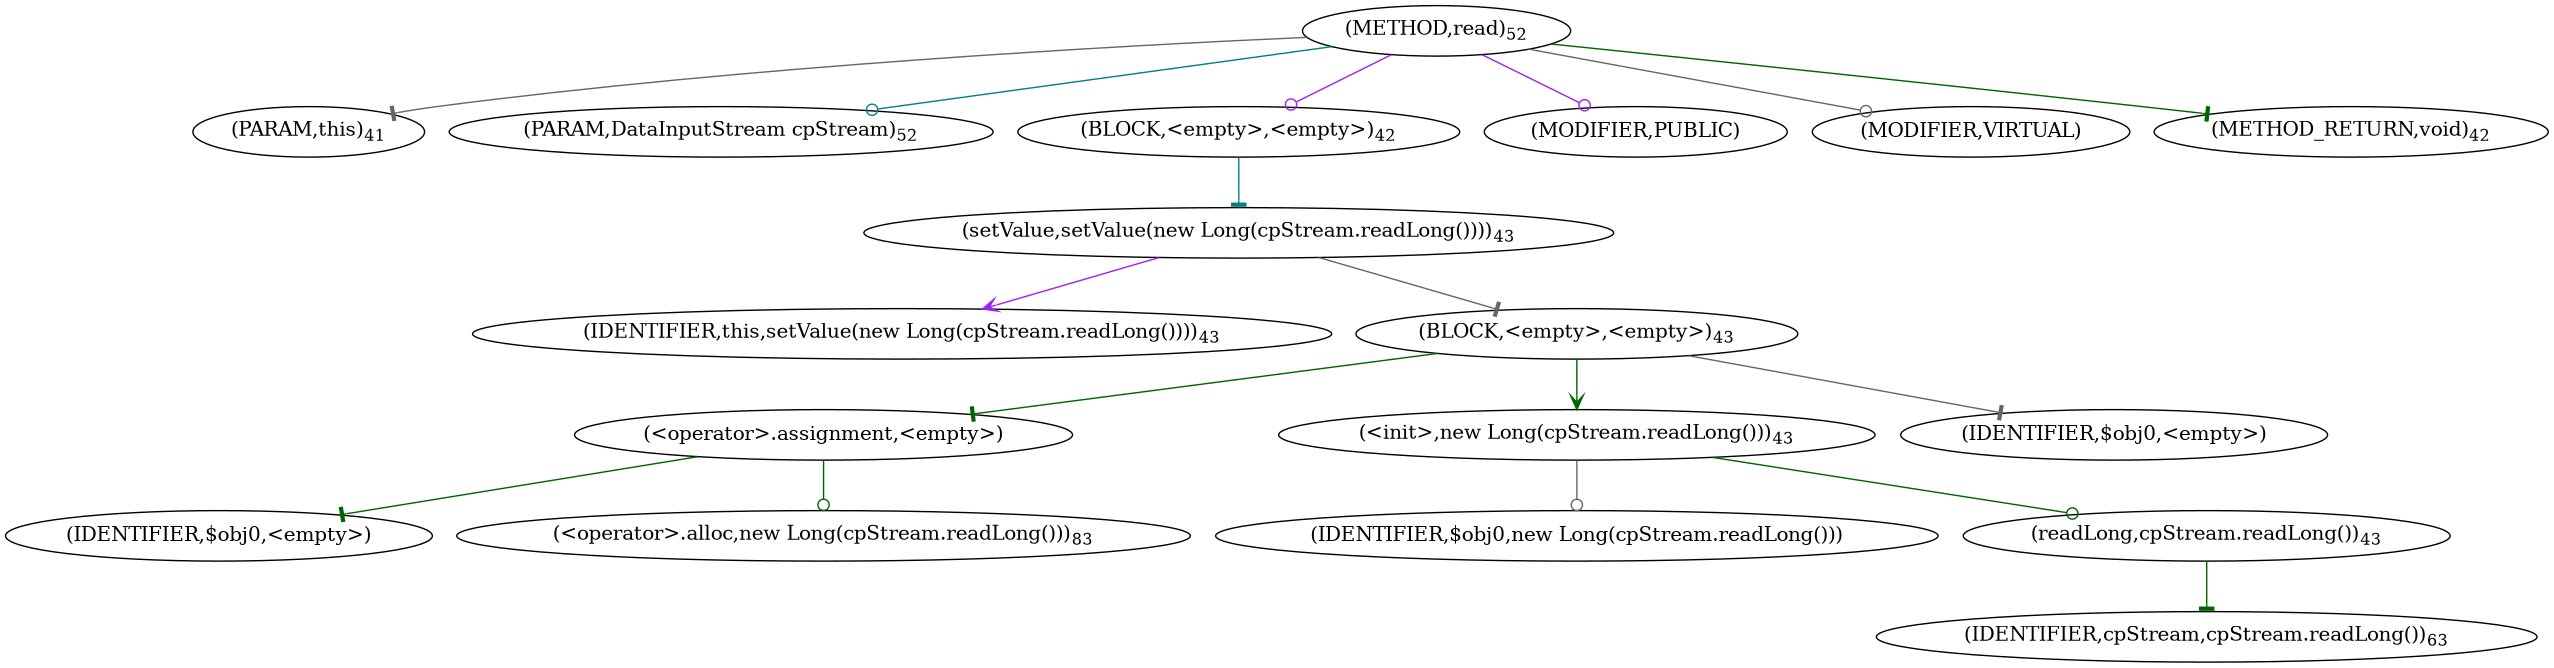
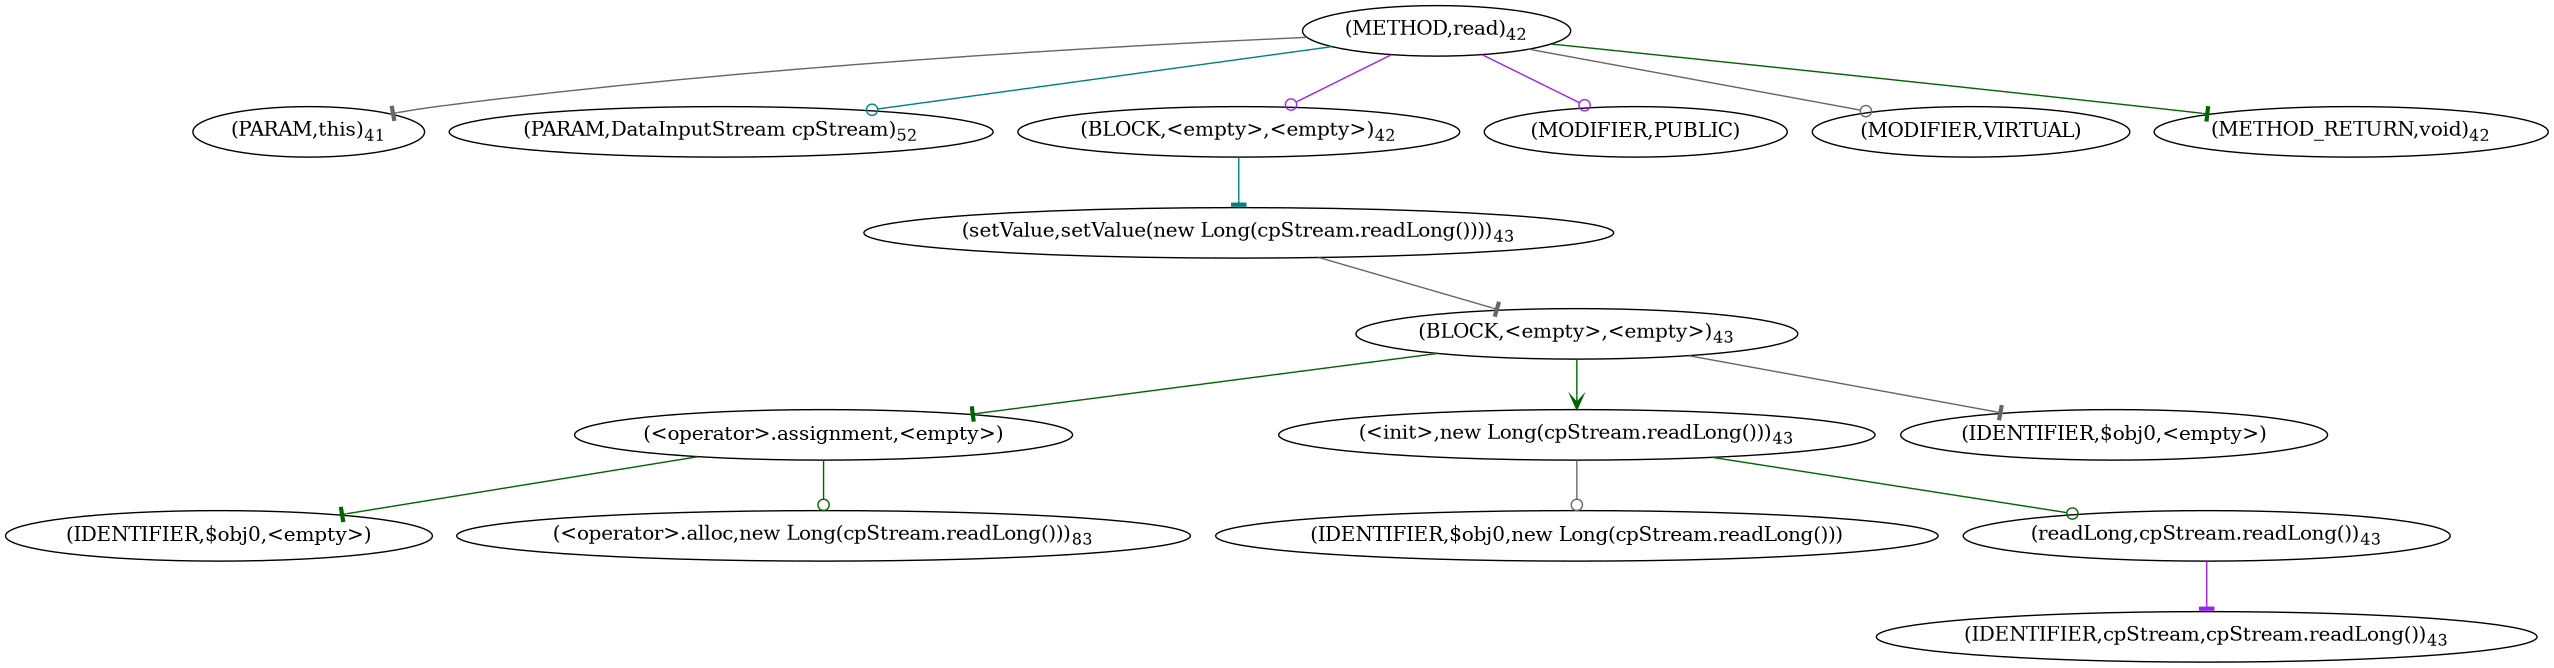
node "(METHOD,read)": text "52" -> "42"
node "(IDENTIFIER,this,setValue(new Long(cpStream.readLong())))": removed
edge "(readLong,cpStream.readLong())" -> "(IDENTIFIER,cpStream,cpStream.readLong())": color darkgreen -> purple
node "(IDENTIFIER,cpStream,cpStream.readLong())": text "63" -> "43"
